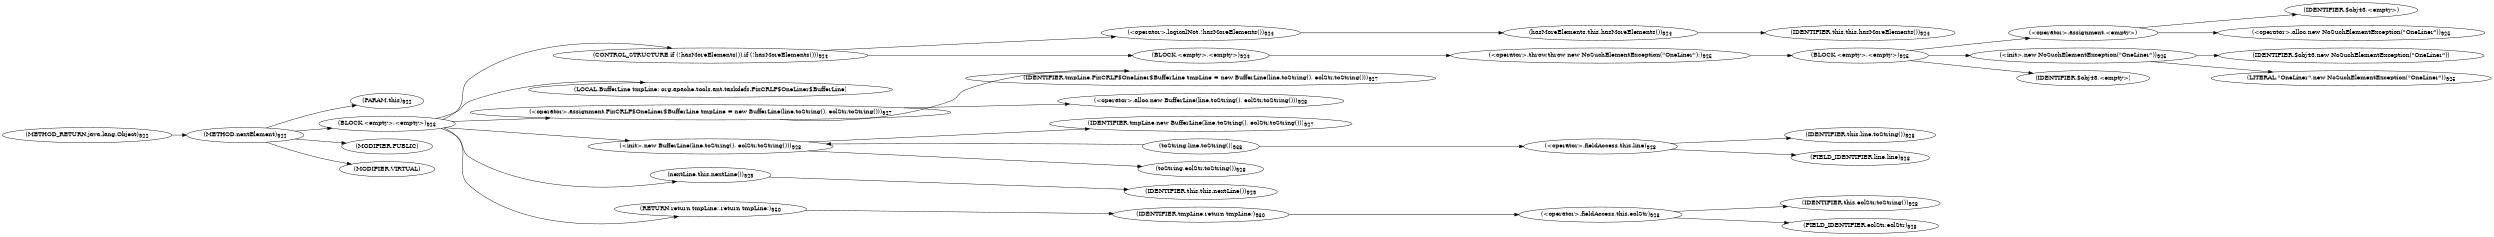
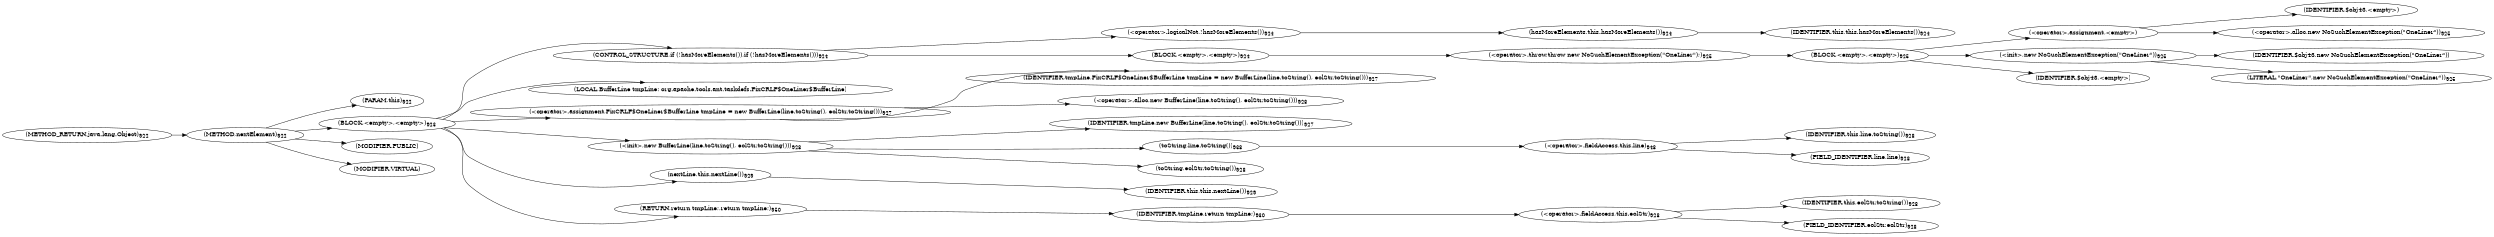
edge "(toString,line.toString())" -> "(<init>,new BufferLine(line.toString(), eolStr.toString()))": reversed
node "(<operator>.fieldAccess,this.line)": text "928" -> "948"
